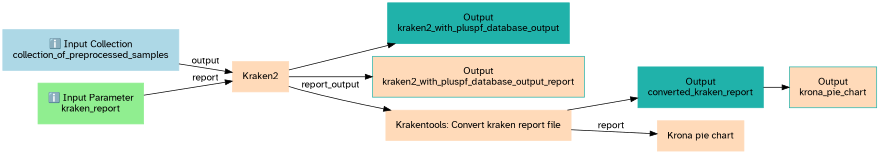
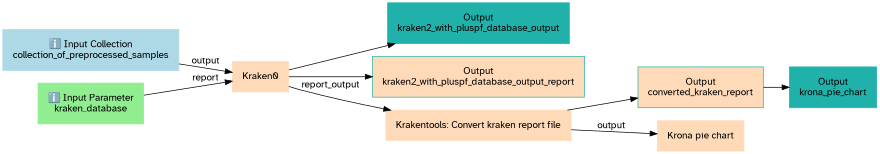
node "Kraken2": label "Kraken2" -> "Kraken0"
node "Output converted_kraken_report": fillcolor lightseagreen -> peachpuff
node "Output krona_pie_chart": fillcolor peachpuff -> lightseagreen
node "ℹ️ Input Parameter kraken_report": label "ℹ️ Input Parameter kraken_report" -> "ℹ️ Input Parameter kraken_database"
edge "Krakentools: Convert kraken report file" -> "Krona pie chart": label "report" -> "output"
